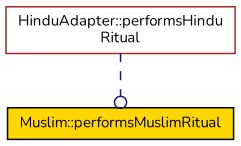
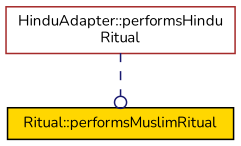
node "Muslim::performsMuslimRitual": label "Muslim::performsMuslimRitual" -> "Ritual::performsMuslimRitual"
